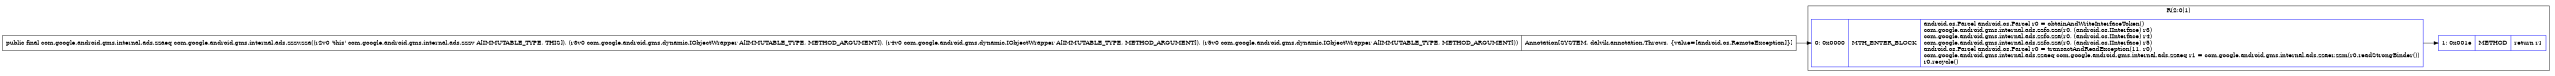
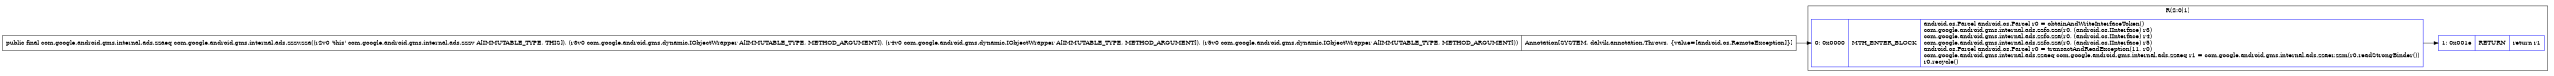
node "1: 0x001e": text "METHOD" -> "RETURN"
